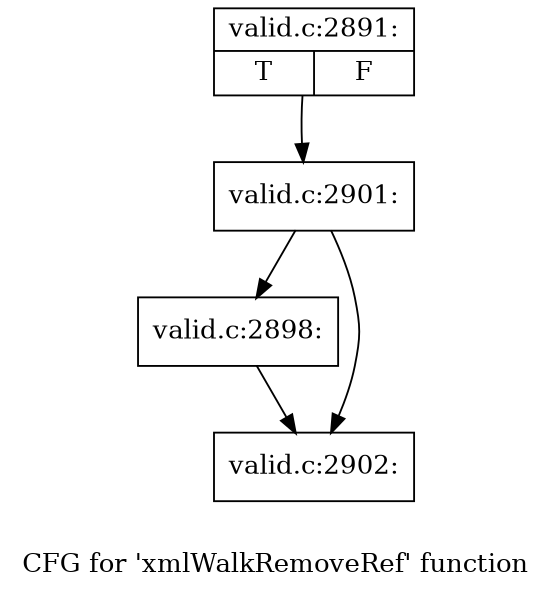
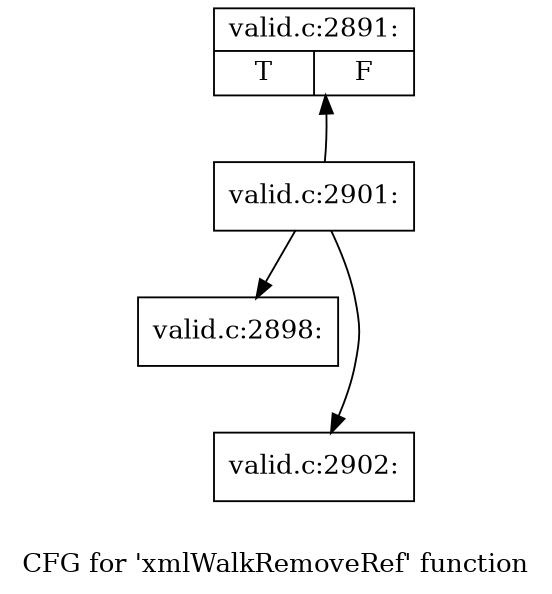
edge "valid.c:2891:" -> "valid.c:2901:": reversed
edge "valid.c:2898:" -> "valid.c:2902:": removed
